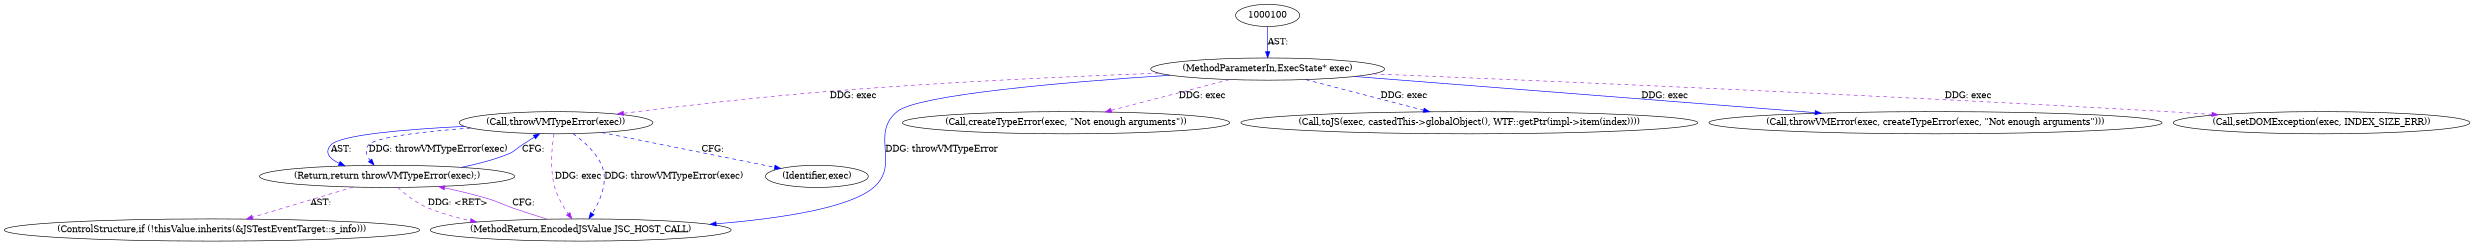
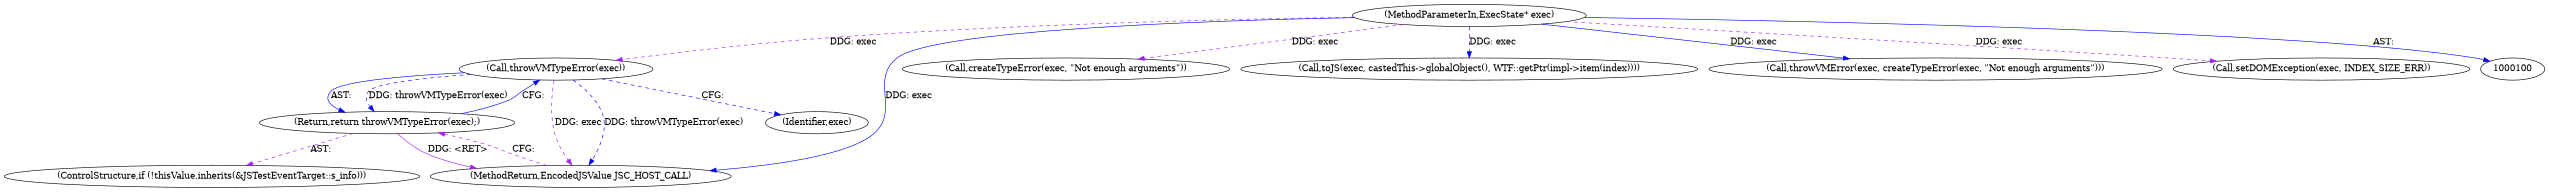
edge "1000100" -> "(MethodParameterIn,ExecState* exec)": reversed
edge "(MethodParameterIn,ExecState* exec)" -> "(MethodReturn,EncodedJSValue JSC_HOST_CALL)": label "DDG: throwVMTypeError" -> "DDG: exec"
edge "(MethodReturn,EncodedJSValue JSC_HOST_CALL)" -> "(Return,return throwVMTypeError(exec);)": style solid -> dashed
edge "(Return,return throwVMTypeError(exec);)" -> "(MethodReturn,EncodedJSValue JSC_HOST_CALL)": style dashed -> solid
